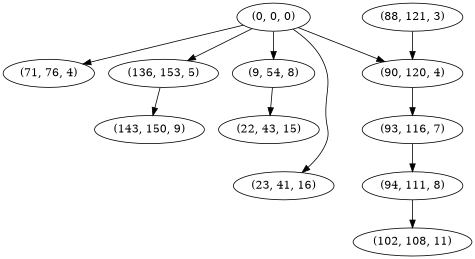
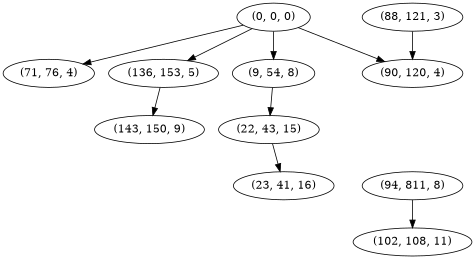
edge "(0, 0, 0)" -> "(23, 41, 16)": now "(22, 43, 15)" -> "(23, 41, 16)"
node "(93, 116, 7)": removed
node "(94, 111, 8)": label "(94, 111, 8)" -> "(94, 811, 8)"
